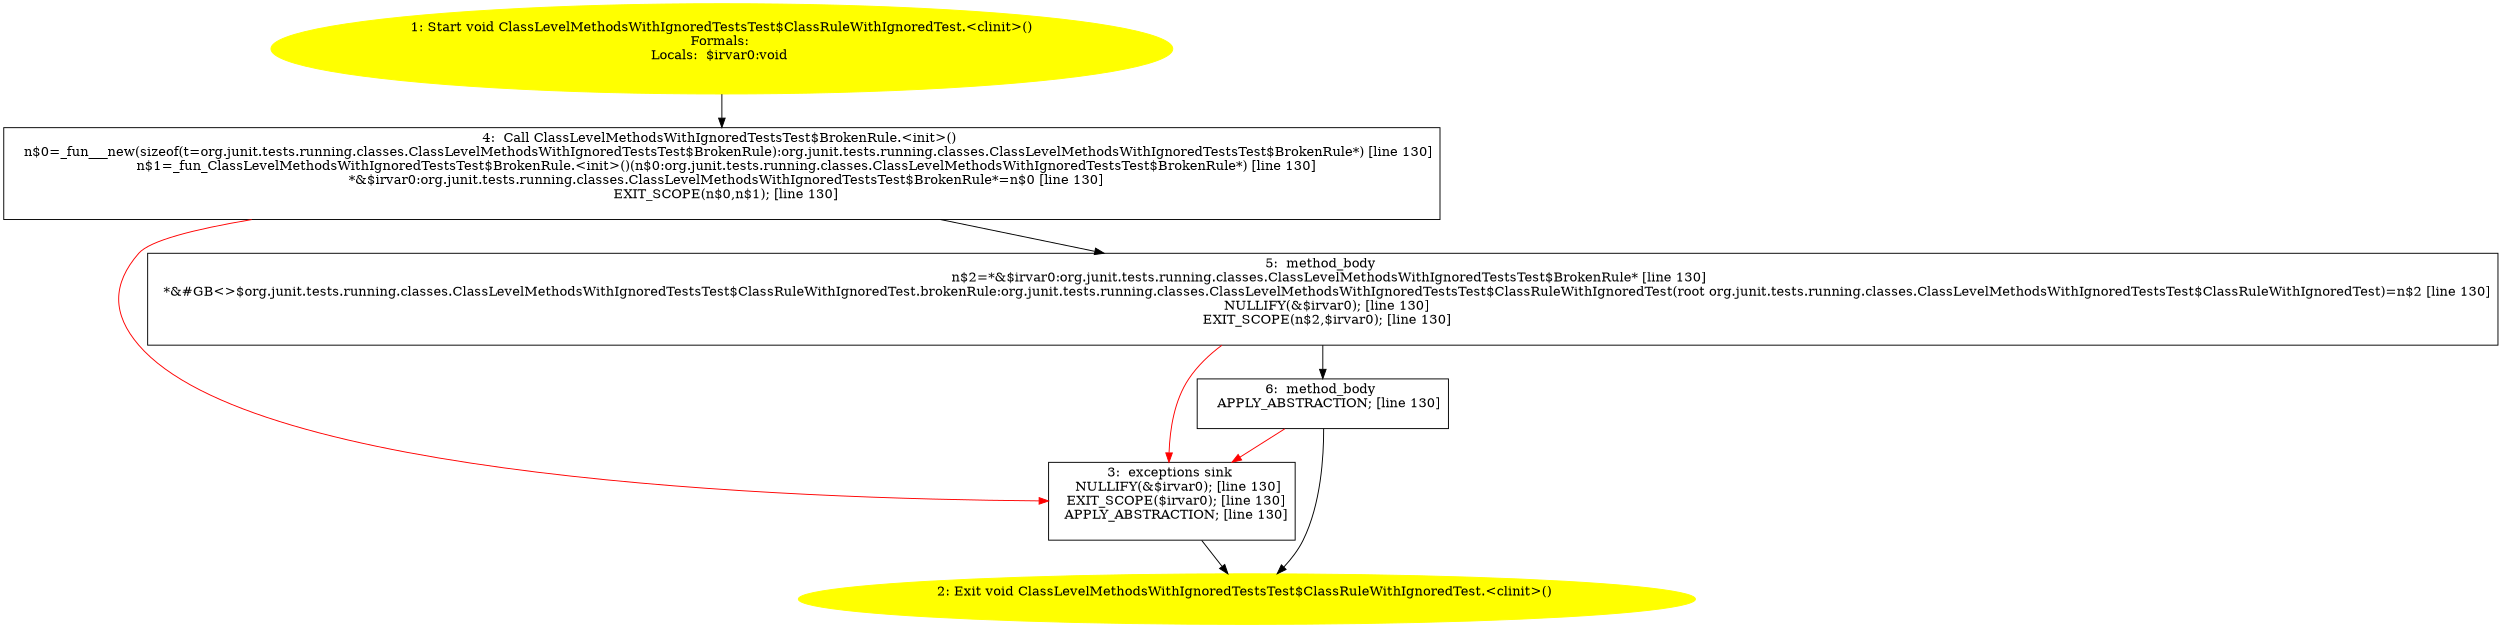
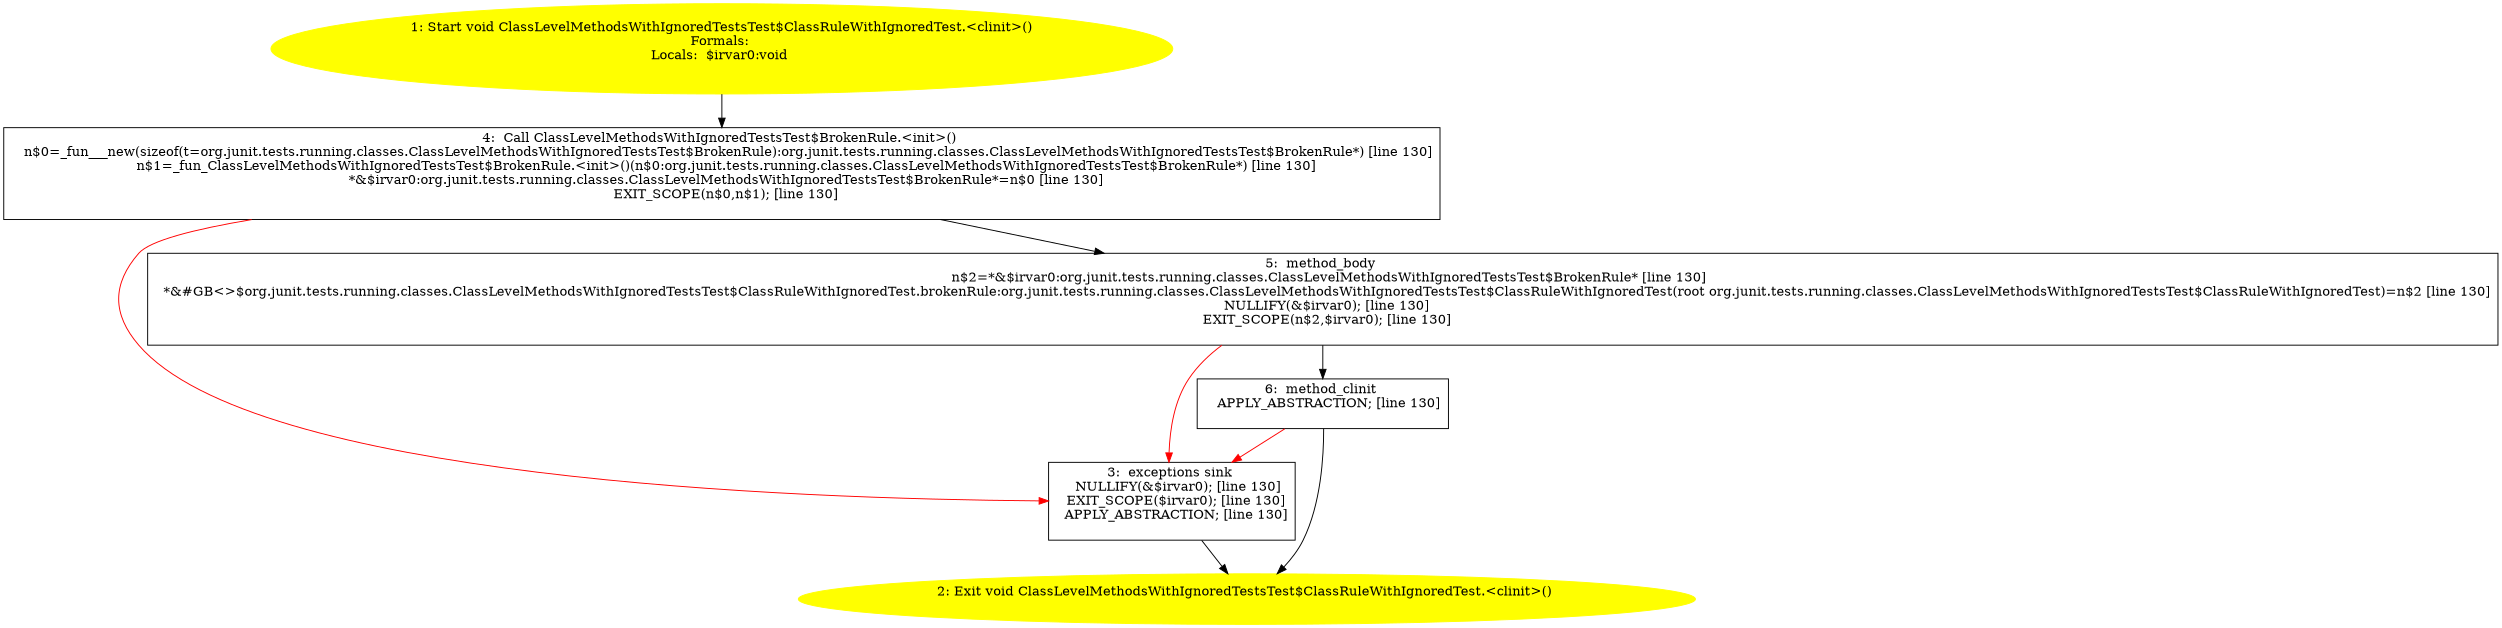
node "6:  method_body APPLY_ABSTRACTION; [line 130]": label "6:  method_body APPLY_ABSTRACTION; [line 130]" -> "6:  method_clinit APPLY_ABSTRACTION; [line 130]"
